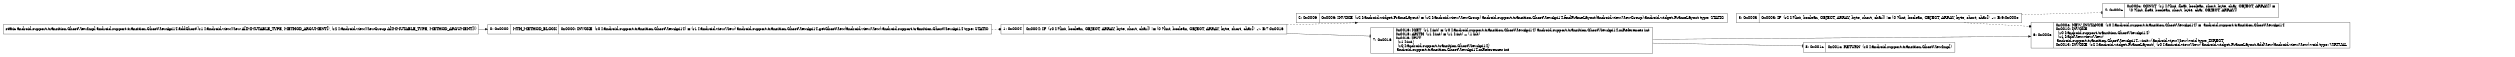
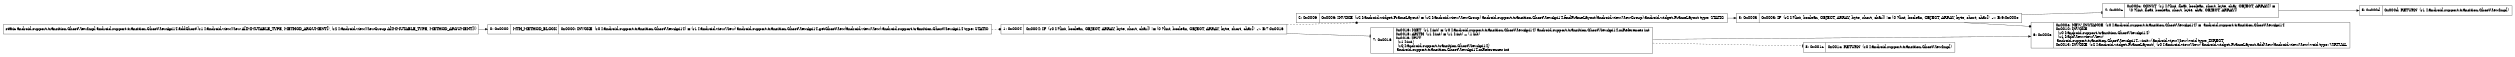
node "5: 0x000d": added
edge "3: 0x000a" -> "4: 0x000c": style dashed -> solid
edge "2: 0x0006" -> "3: 0x000a": added
edge "1: 0x0004" -> "2: 0x0006": arrowhead normal -> dot
edge "3: 0x000a" -> "6: 0x000e": style dashed -> solid
edge "7: 0x0016" -> "8: 0x001c": style solid -> dashed
